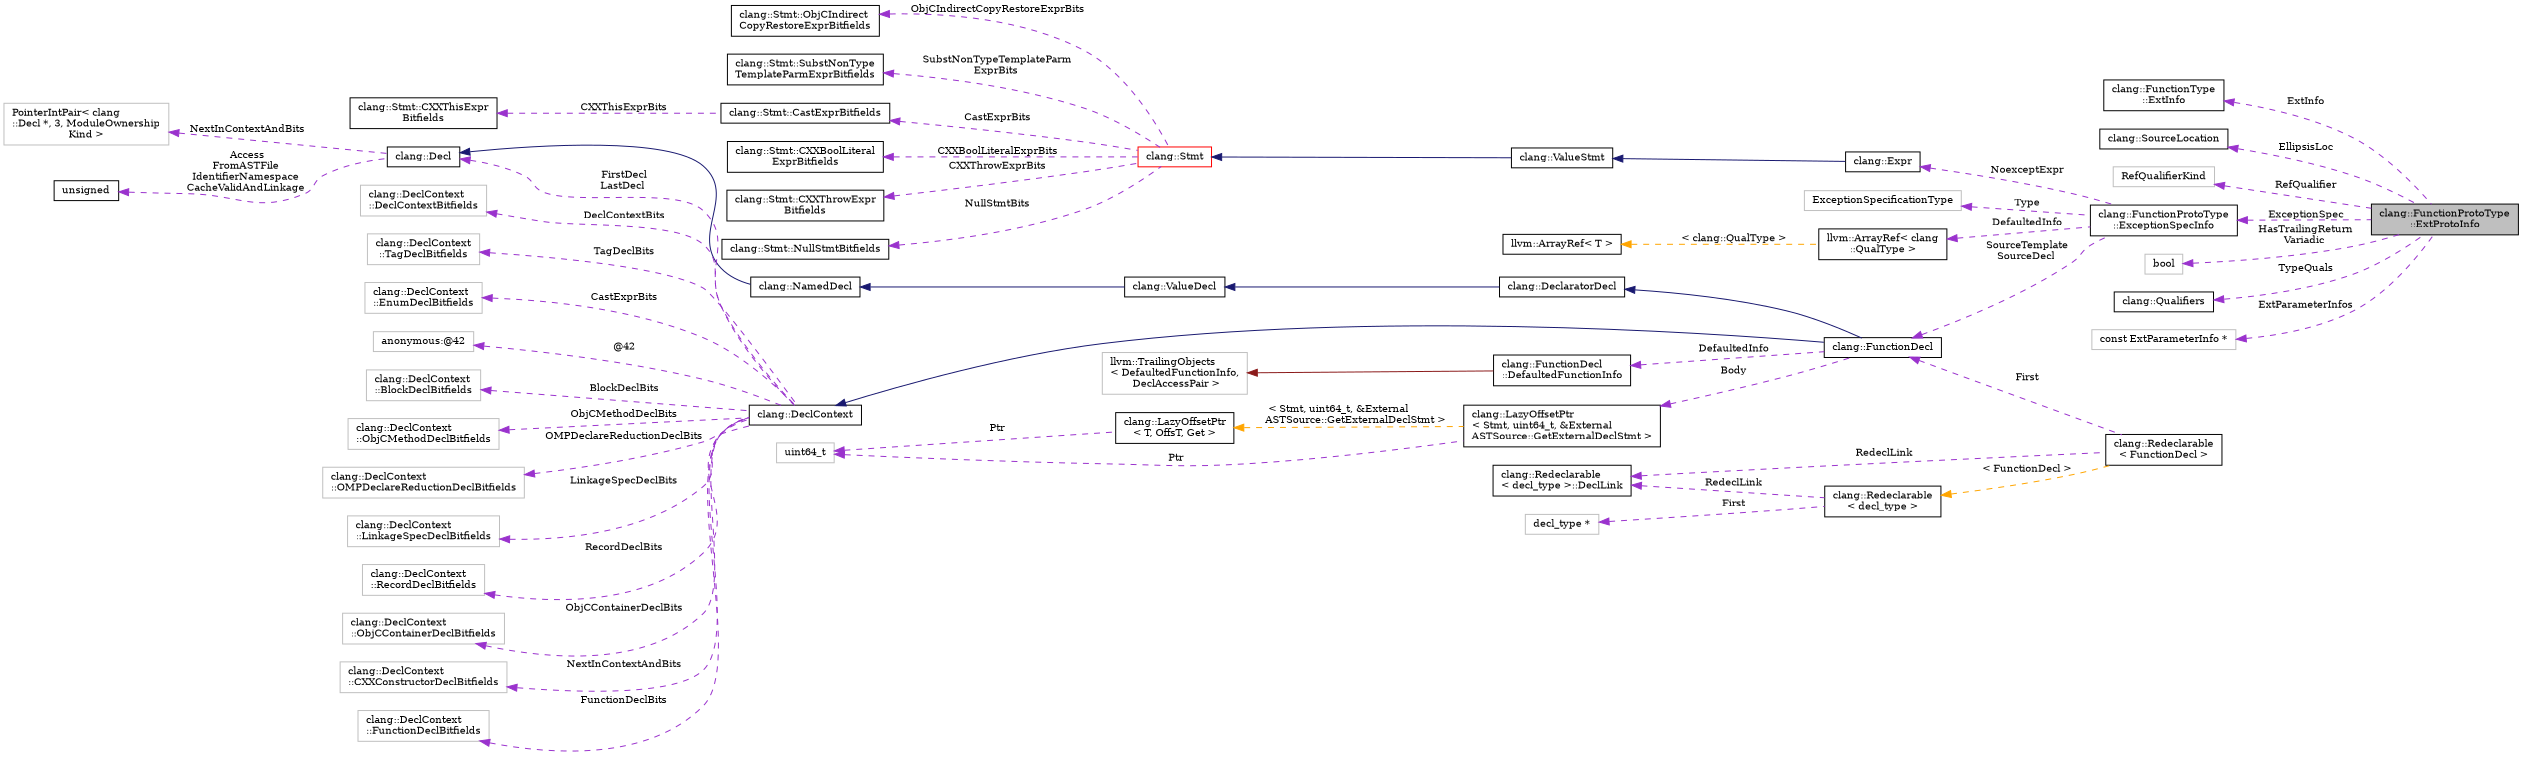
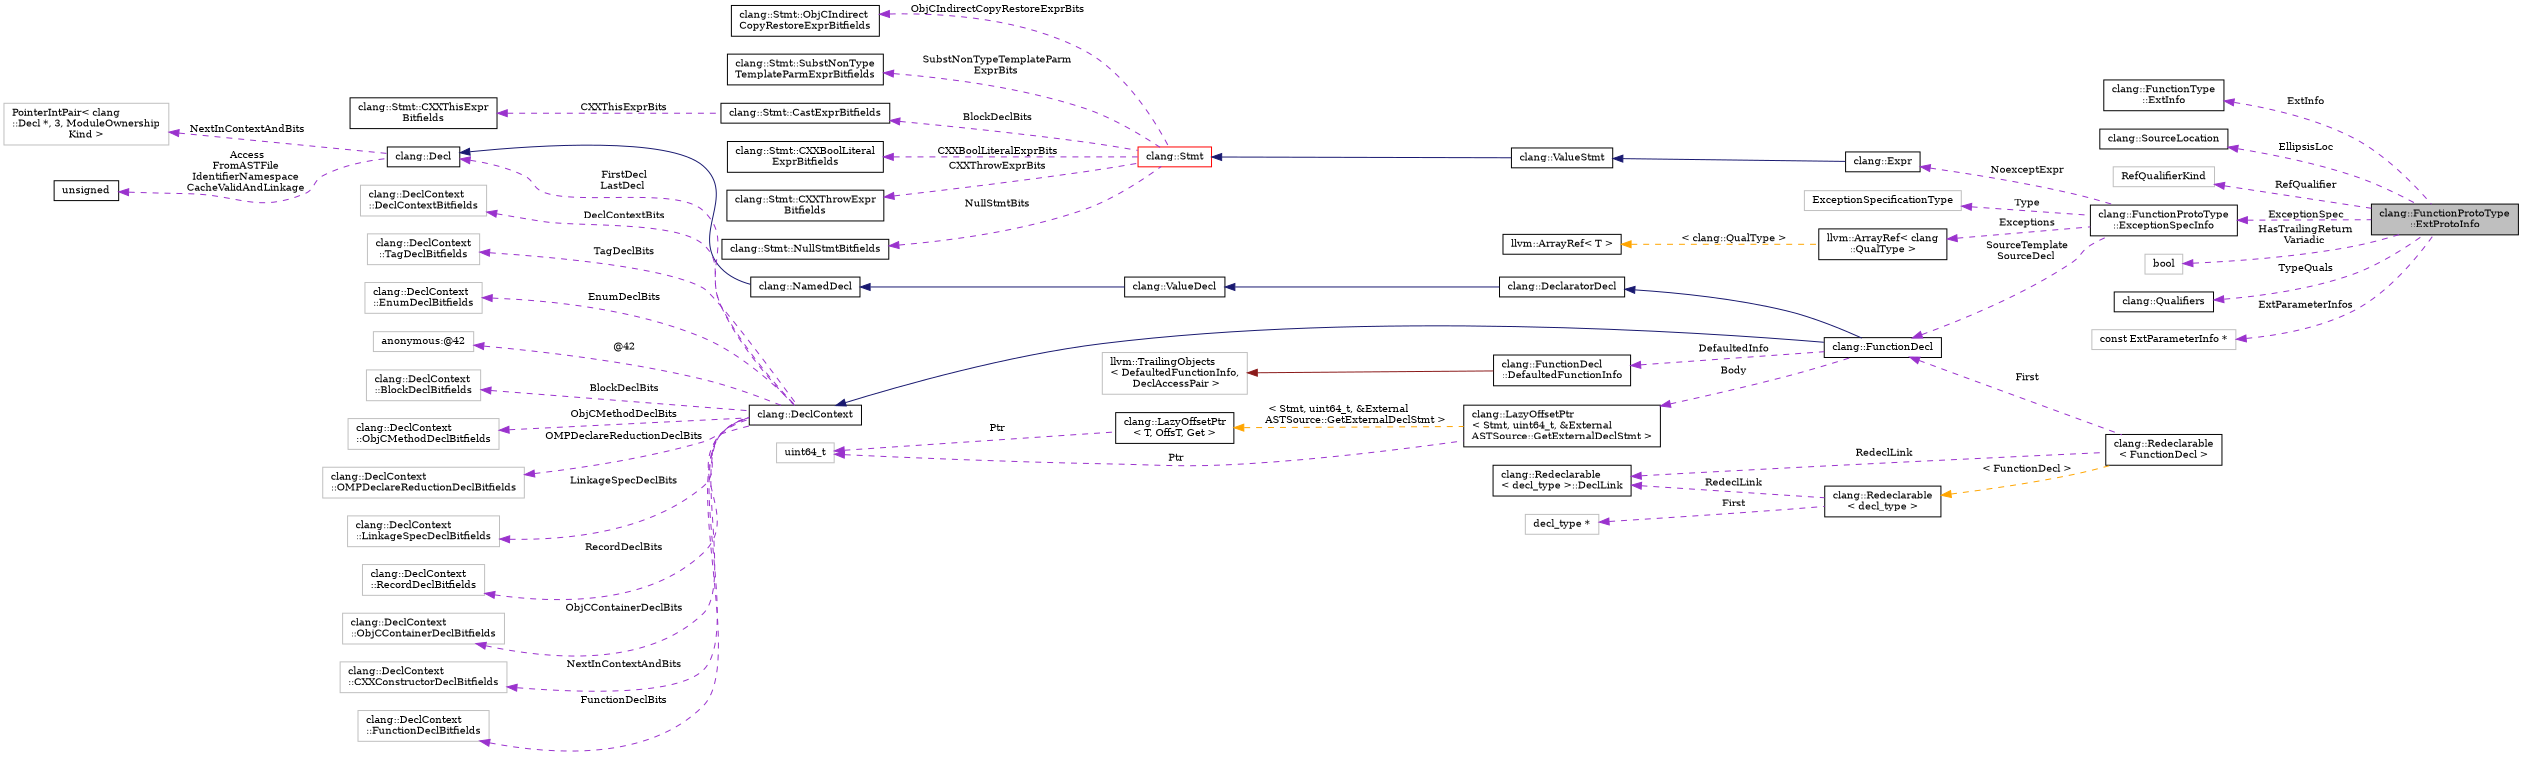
edge "clang::Stmt" -> "clang::Stmt::CastExprBitfields": label " CastExprBits" -> " BlockDeclBits"
edge "clang::FunctionProtoType ::ExceptionSpecInfo" -> "llvm::ArrayRef< clang ::QualType >": label " DefaultedInfo" -> " Exceptions"
edge "clang::DeclContext" -> "clang::DeclContext ::EnumDeclBitfields": label " CastExprBits" -> " EnumDeclBits"
